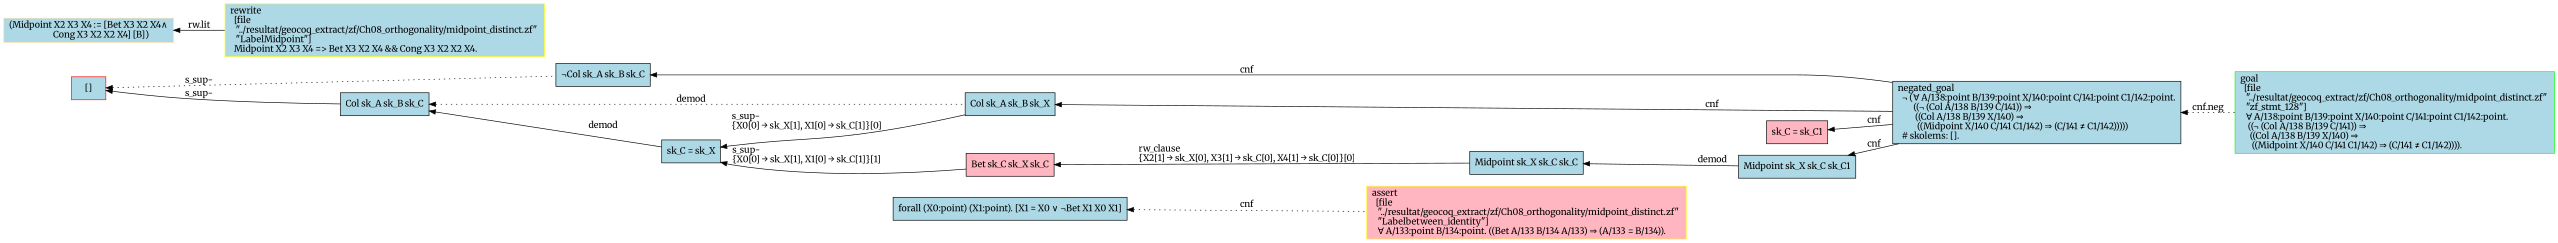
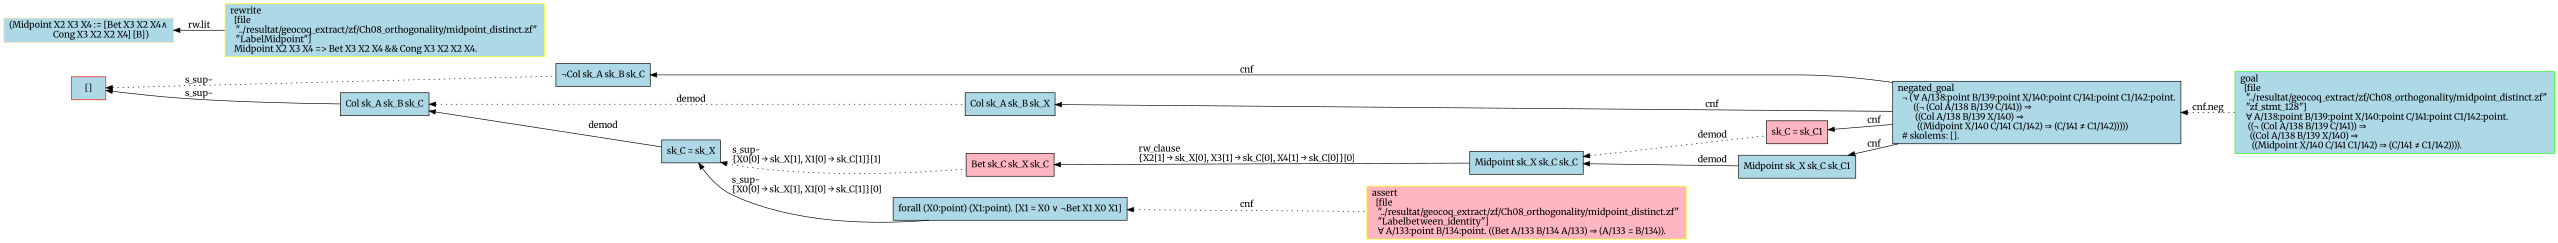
edge "Col sk_A sk_B sk_X" -> "sk_C = sk_X": now "forall (X0:point) (X1:point). [X1 = X0 ∨ ¬Bet X1 X0 X1]" -> "sk_C = sk_X"
edge "sk_C = sk_C1" -> "Midpoint sk_X sk_C sk_C": added, label "demod"
edge "Bet sk_C sk_X sk_C" -> "sk_C = sk_X": style solid -> dotted
